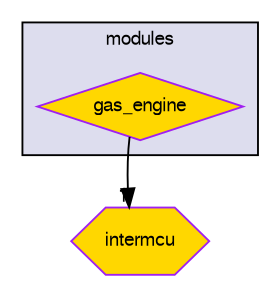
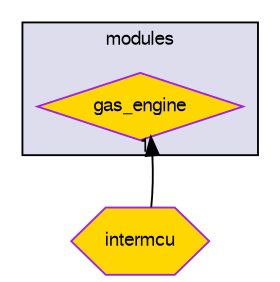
edge "gas_engine" -> "intermcu": reversed
